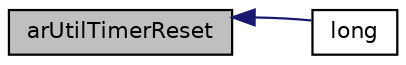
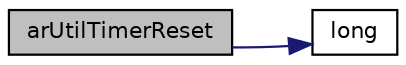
edge "long" -> "arUtilTimerReset": reversed
